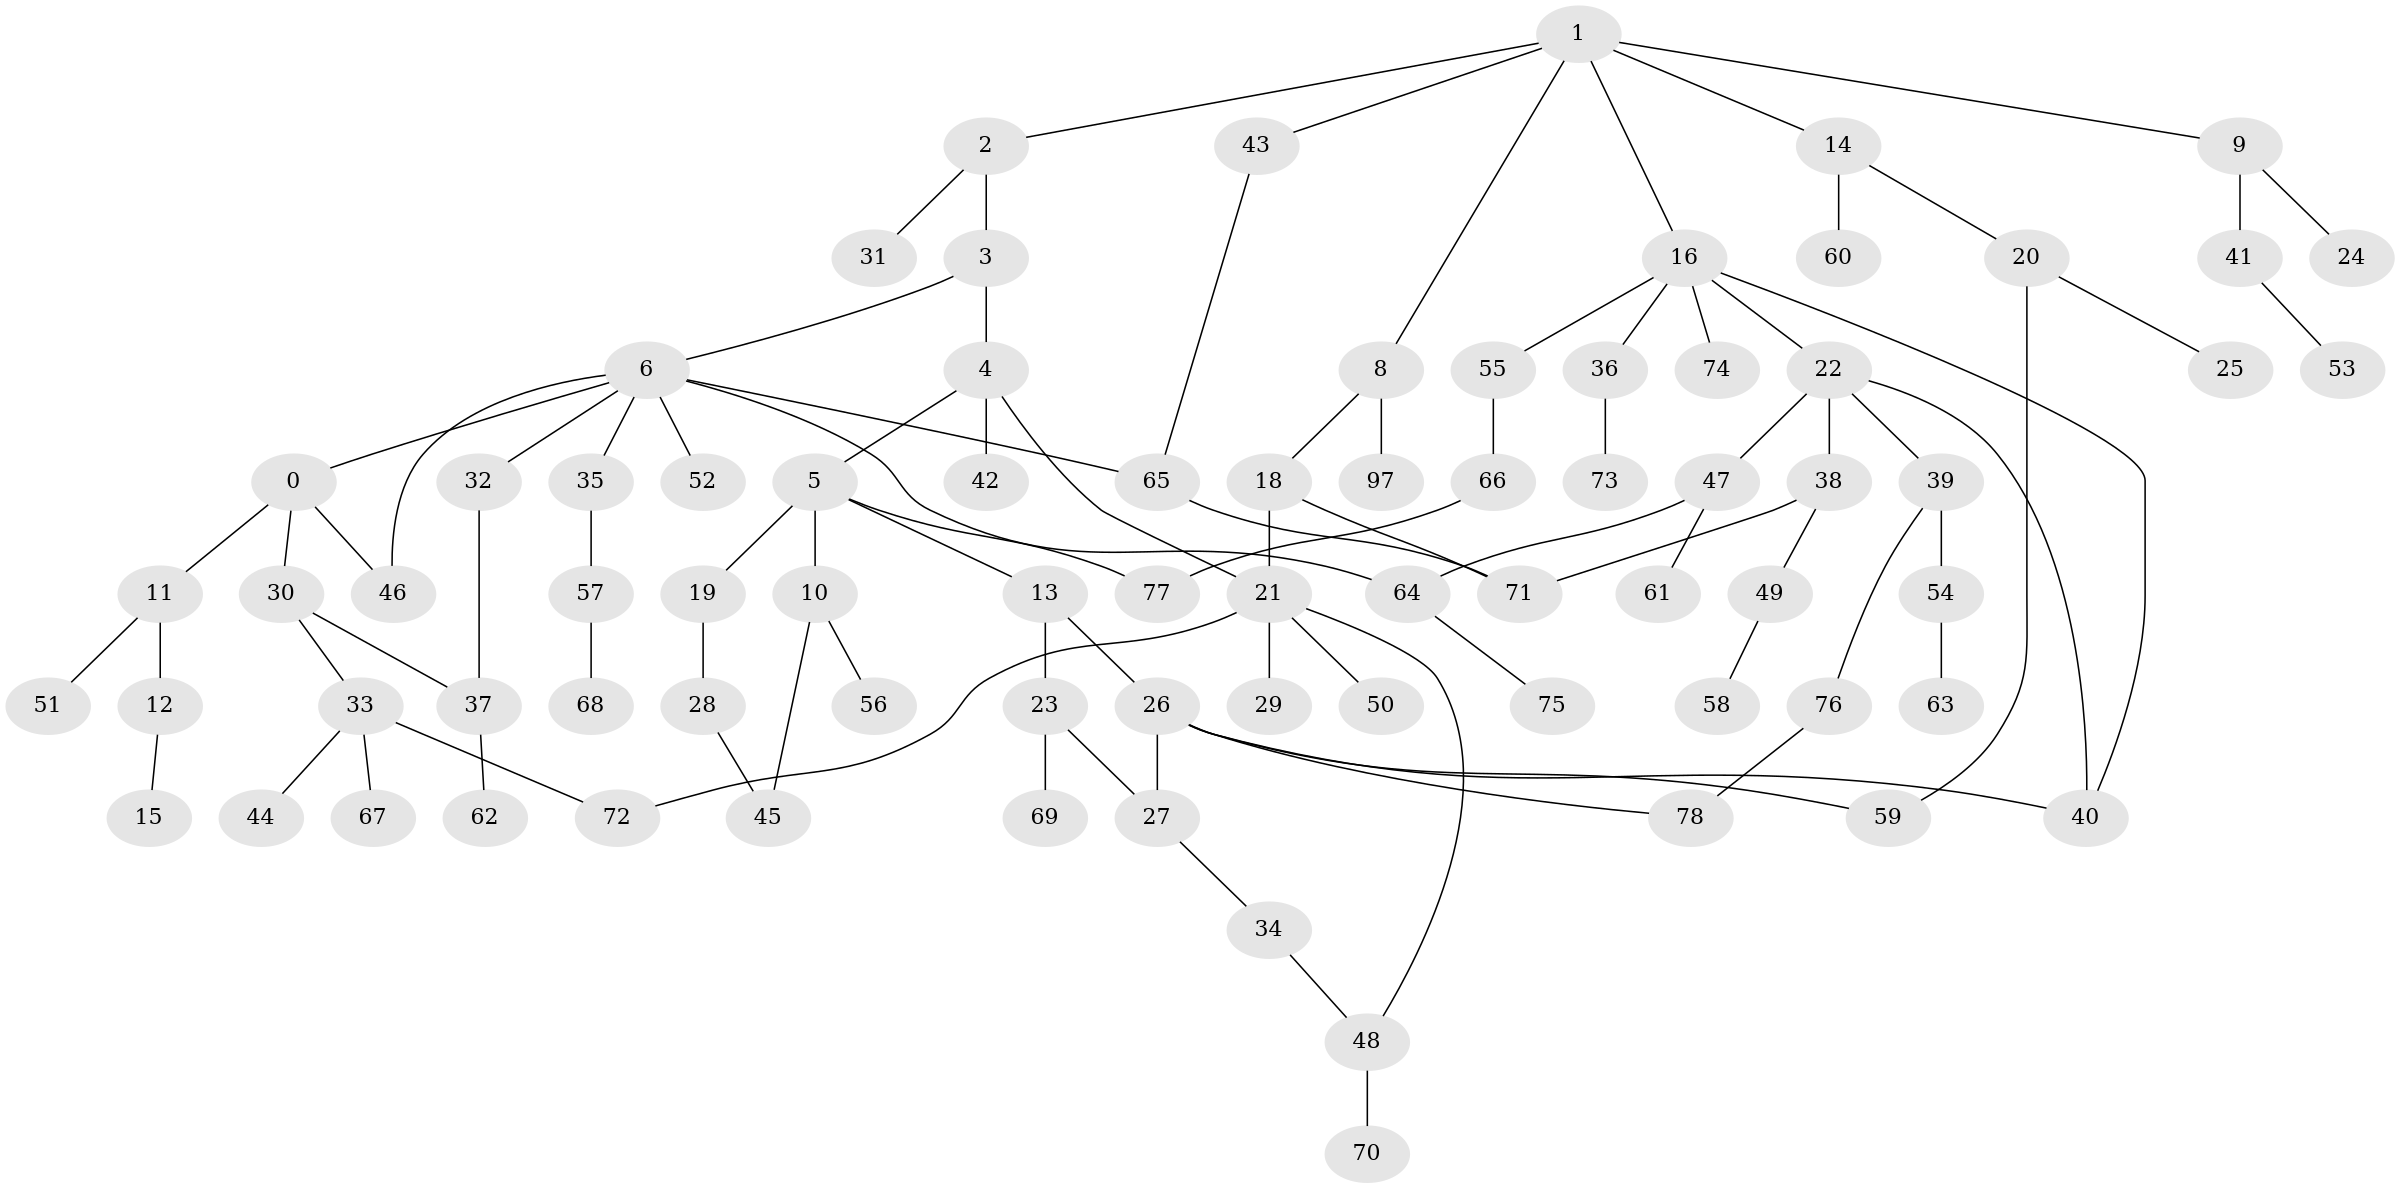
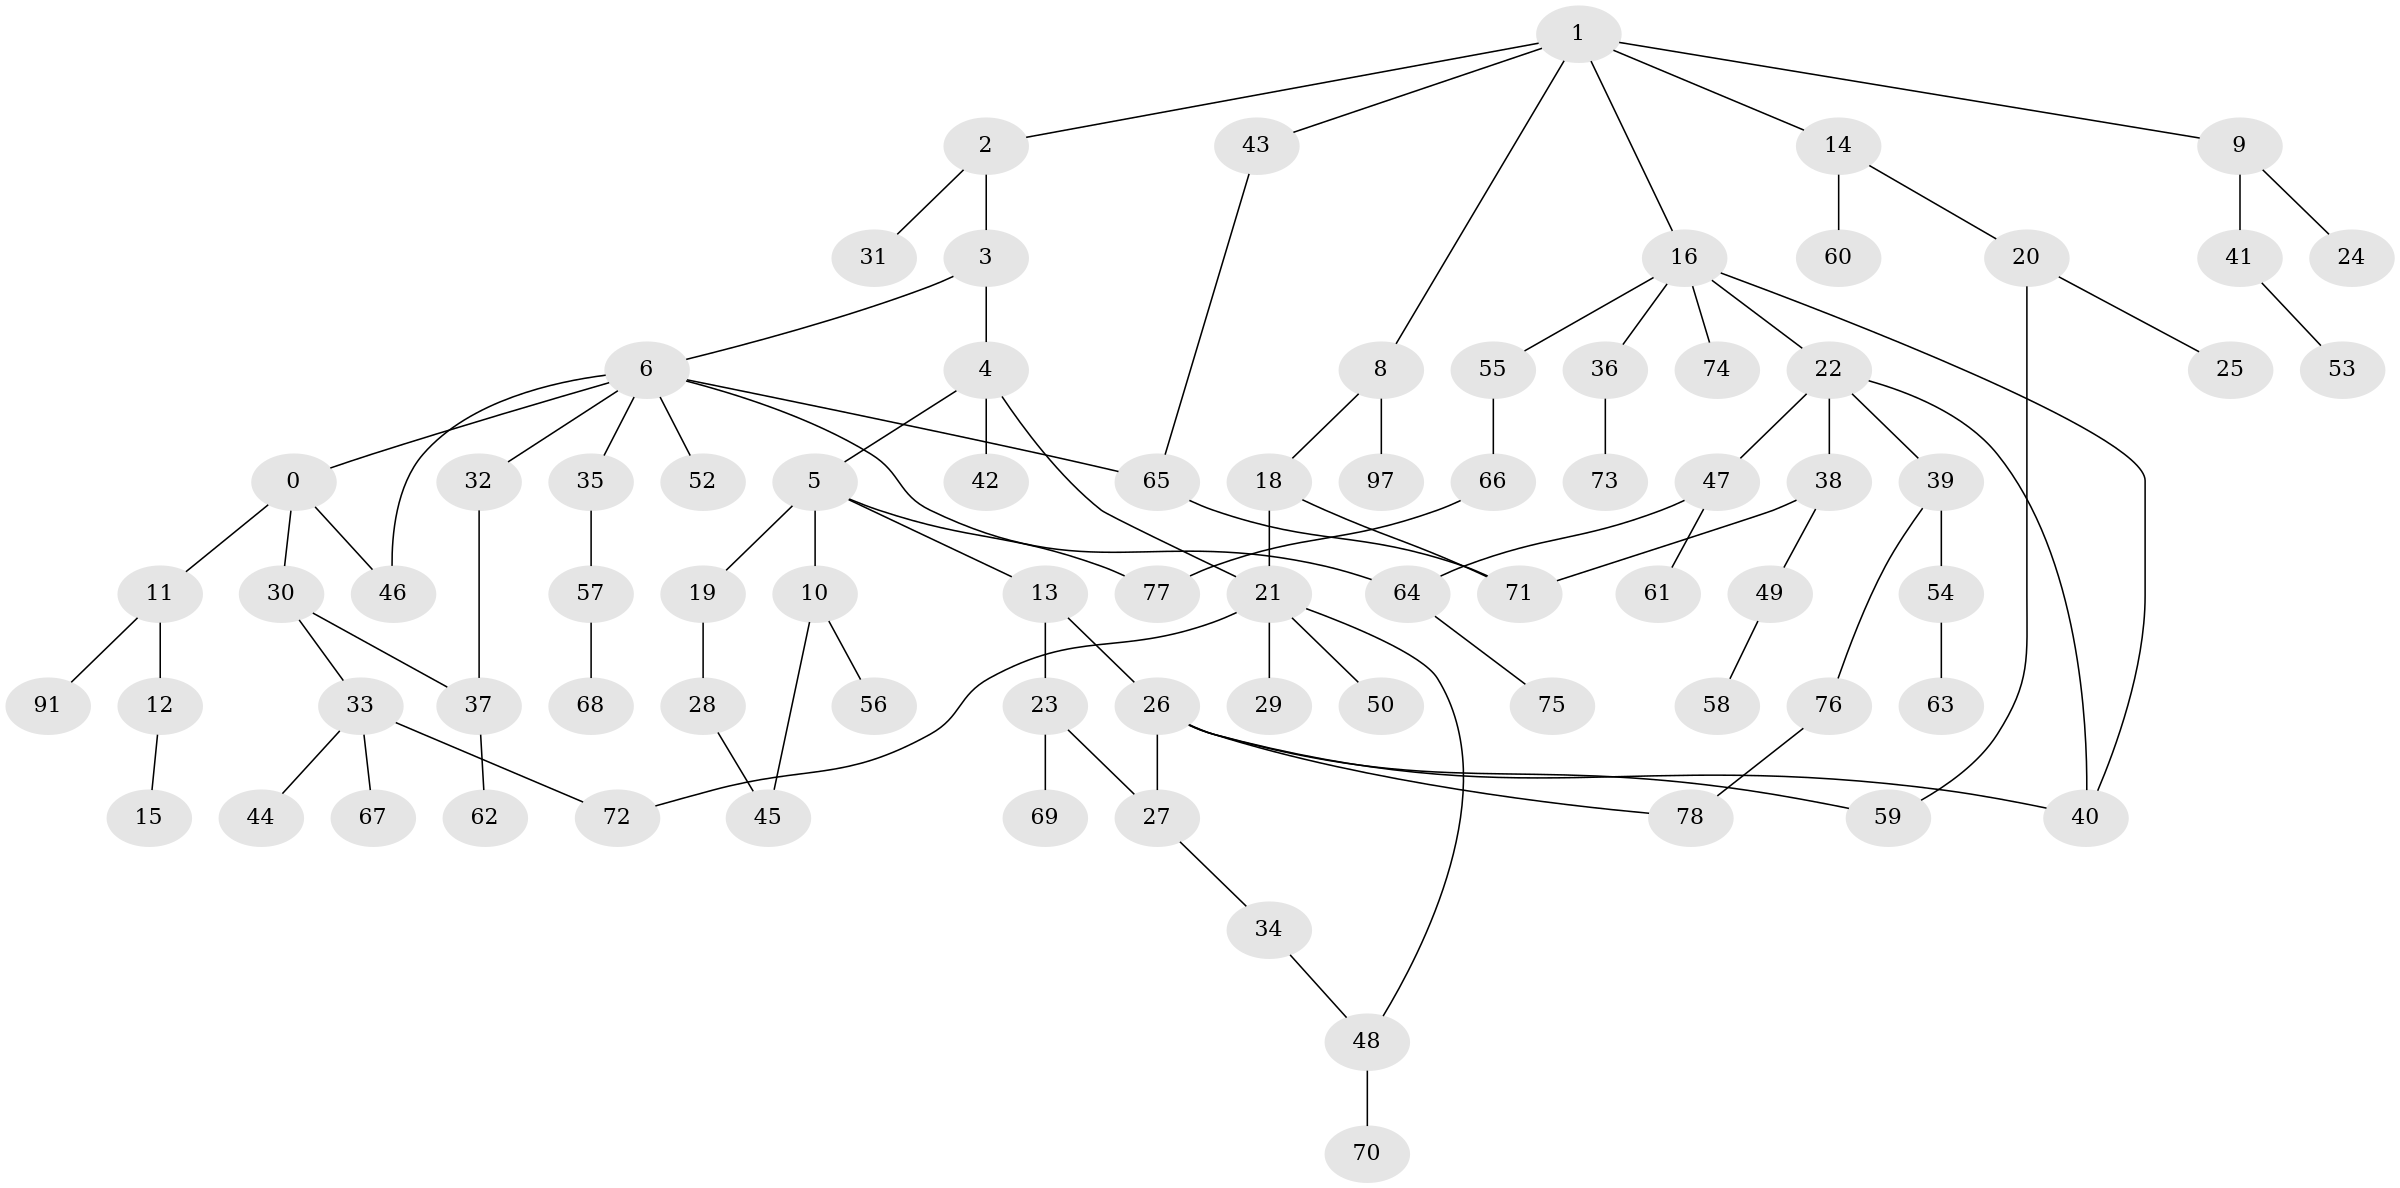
node "51": label "51" -> "91"
